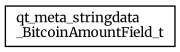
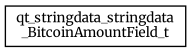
node "qt_meta_stringdata _BitcoinAmountField_t": label "qt_meta_stringdata _BitcoinAmountField_t" -> "qt_stringdata_stringdata _BitcoinAmountField_t"
